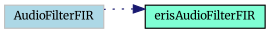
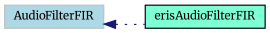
edge "AudioFilterFIR" -> "erisAudioFilterFIR": reversed
